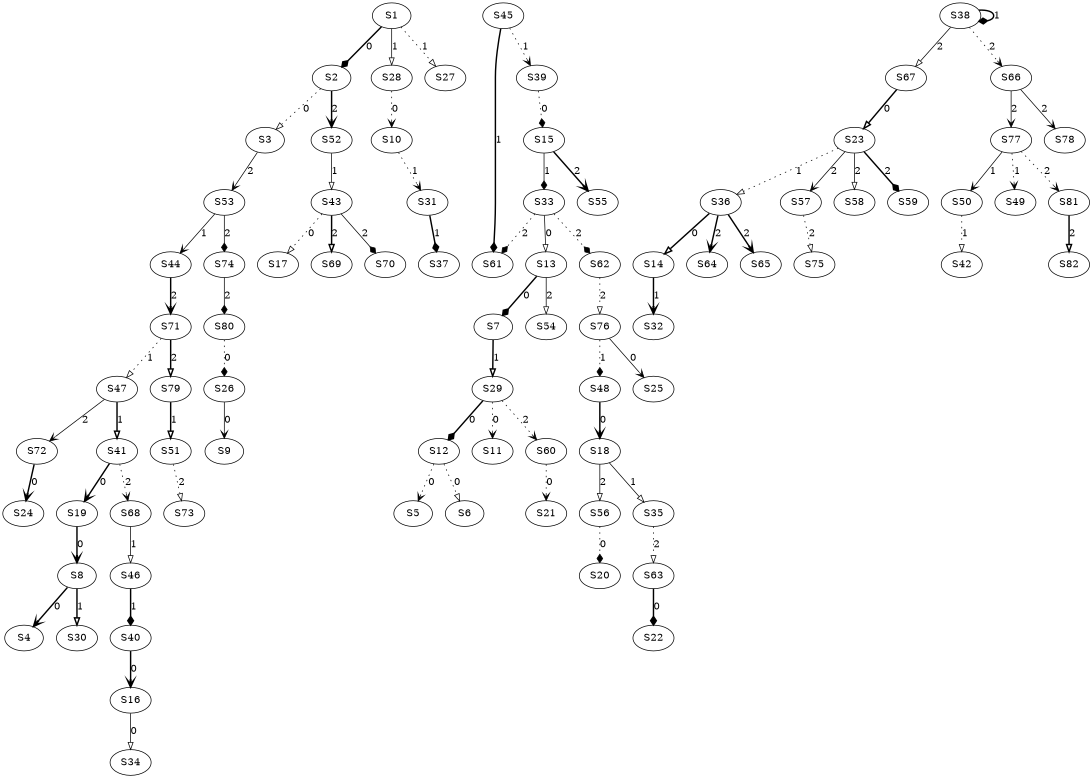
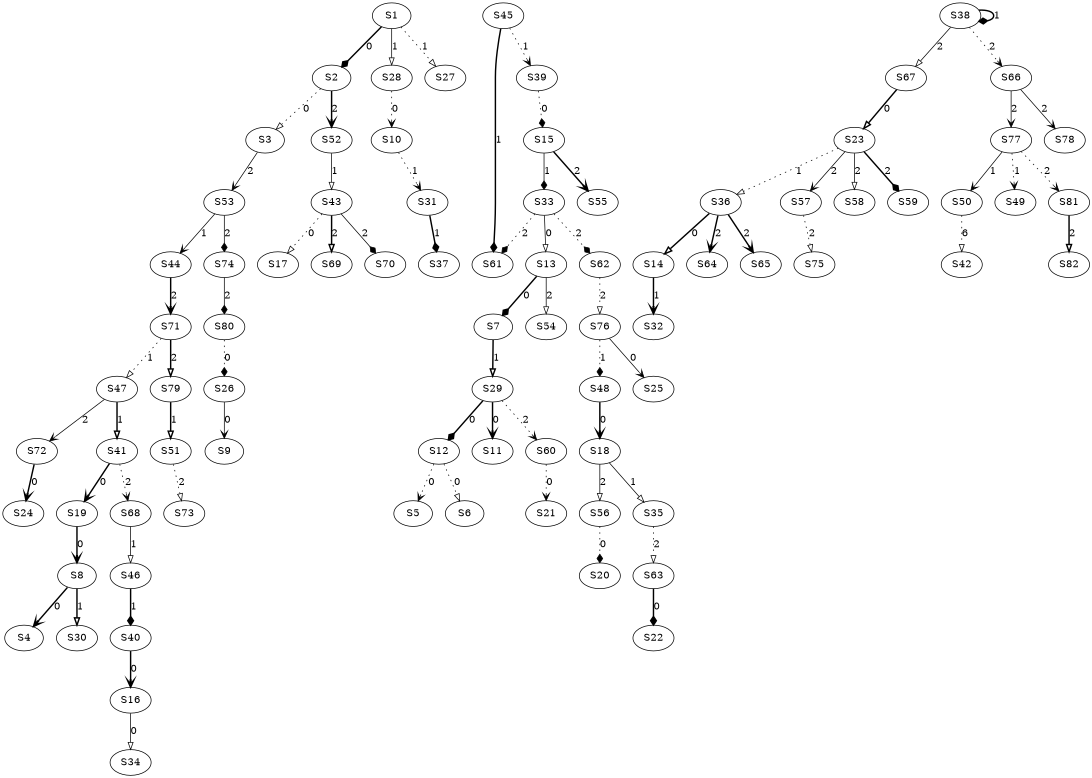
edge "S50" -> "S42": label "1" -> "6"
edge "S29" -> "S11": style dotted -> bold
